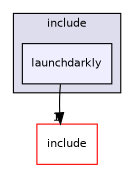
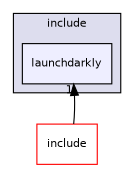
edge "launchdarkly" -> "include": reversed
